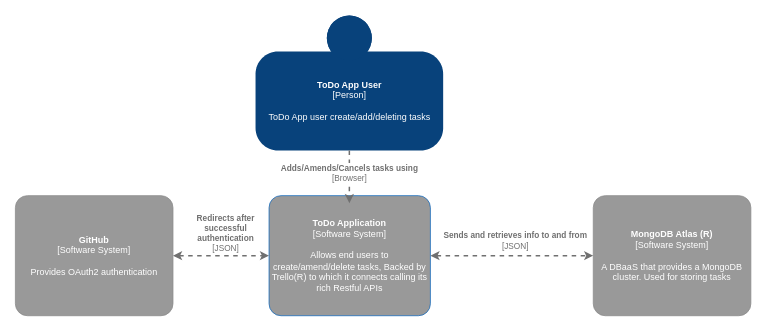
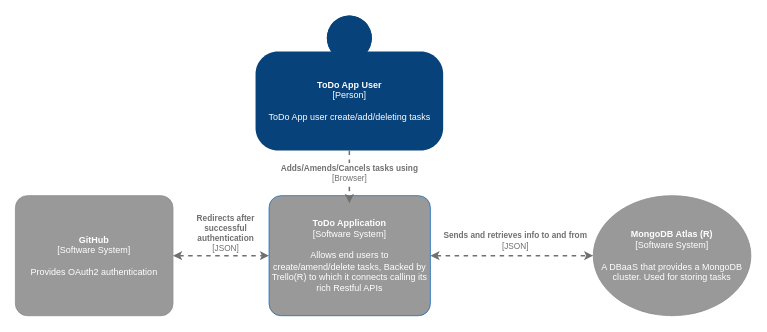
node "MongoDB Atlas (R) [Software System] A DBaaS that provides a MongoDB cluster. Used for storing tasks": shape rounded rectangle -> ellipse
